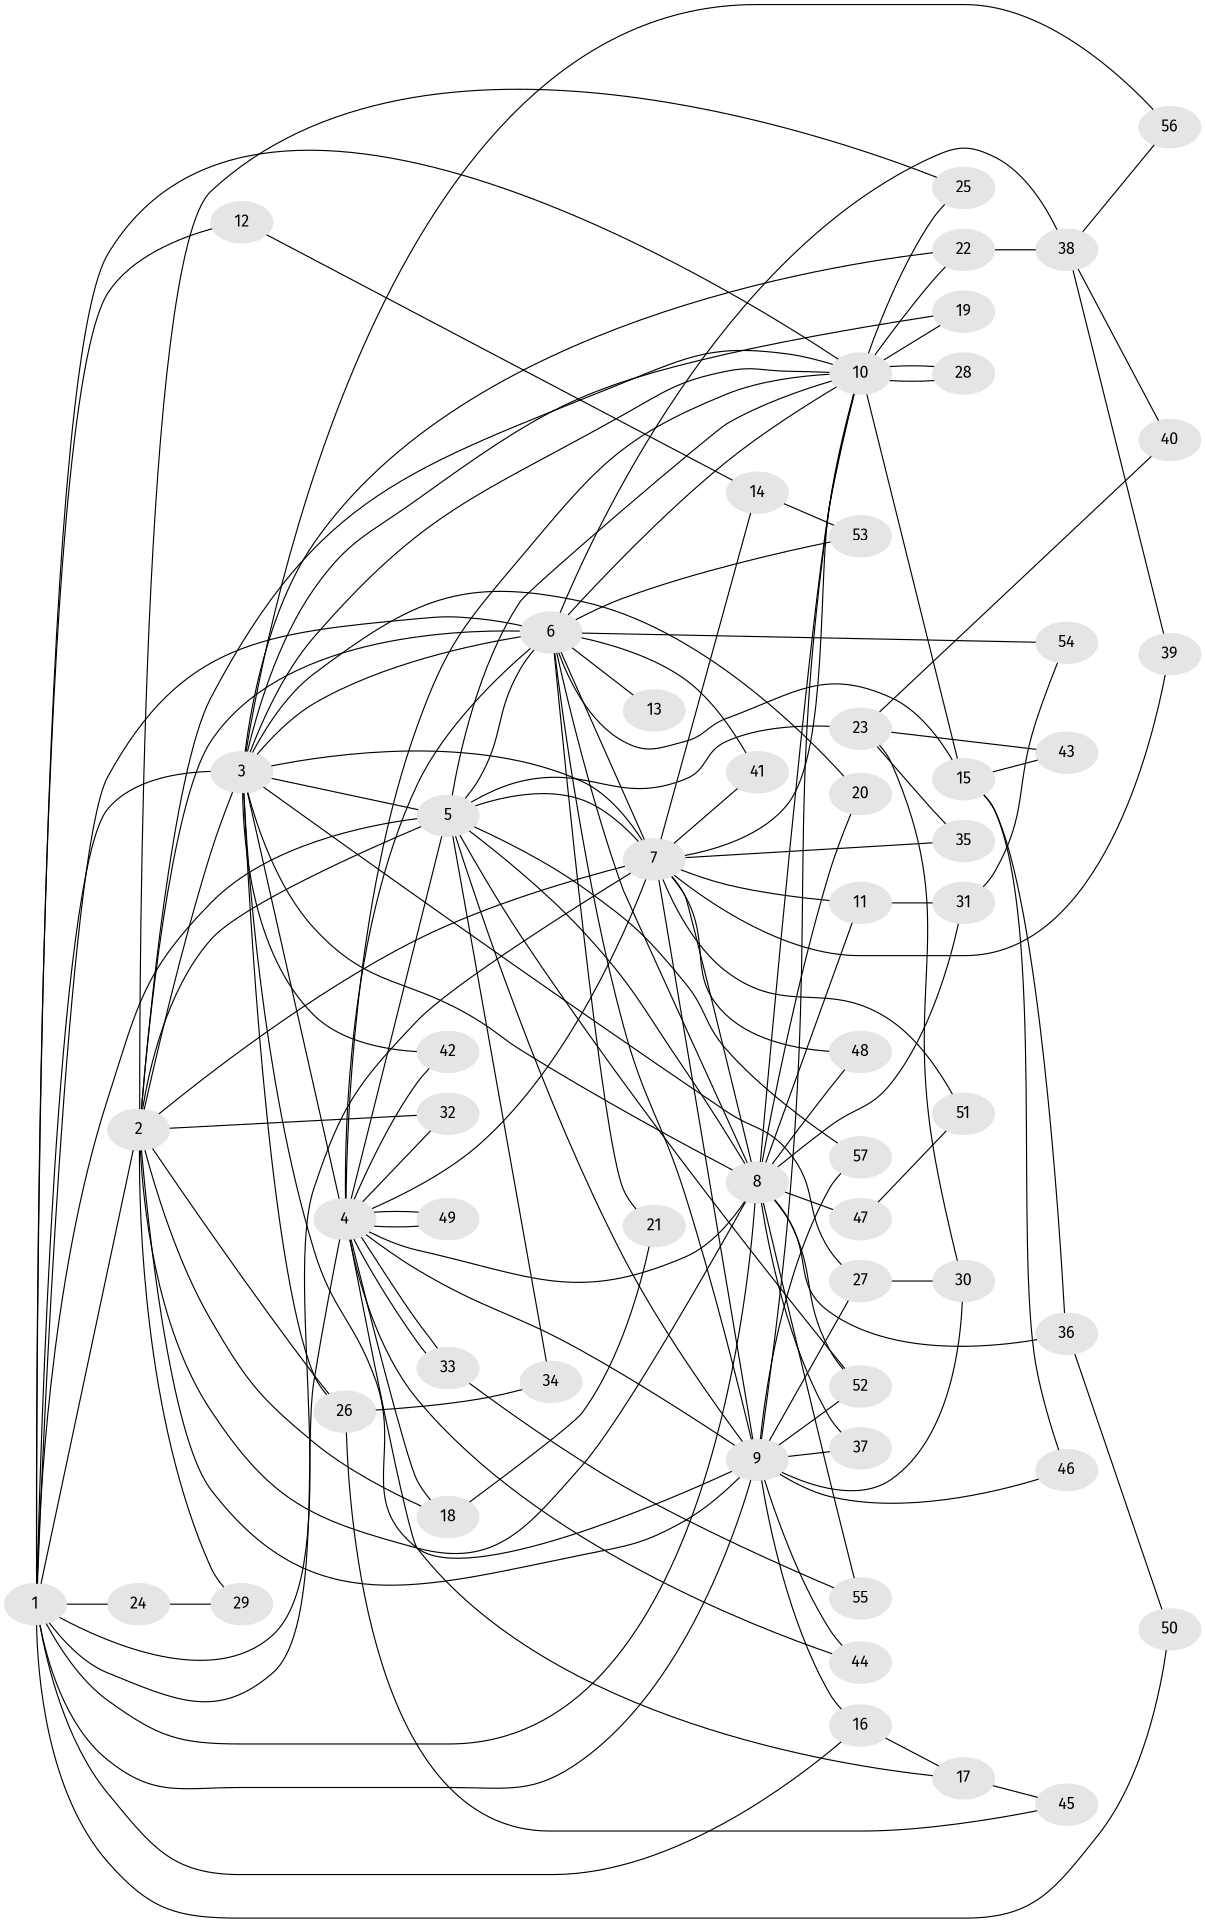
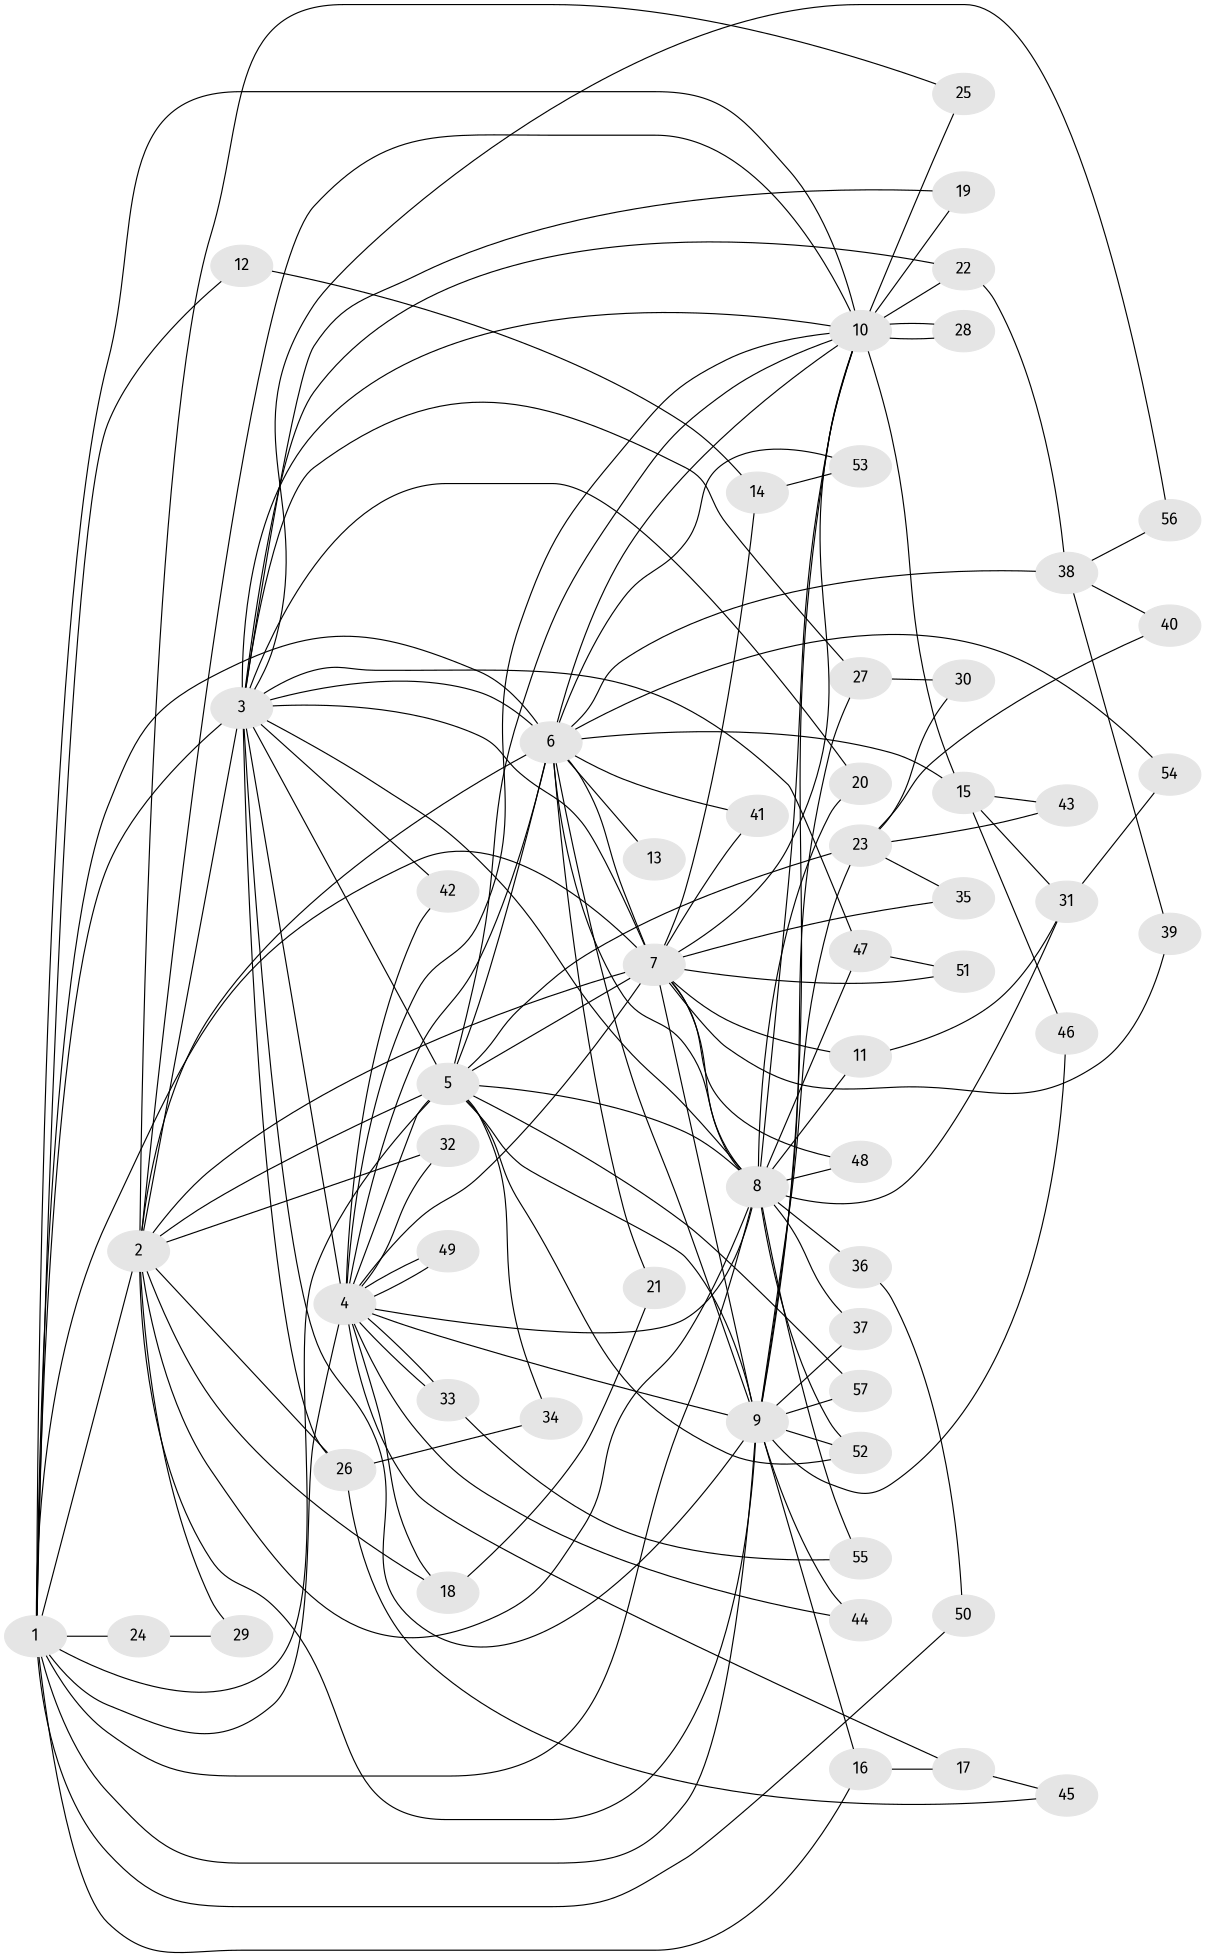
edge "3" -- "47": added
edge "15" -- "36": now "15" -- "31"
edge "30" -- "9": now "23" -- "9"
